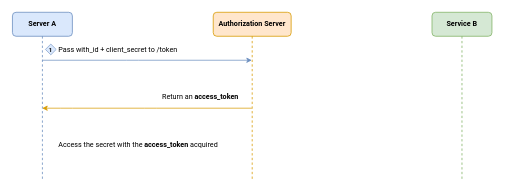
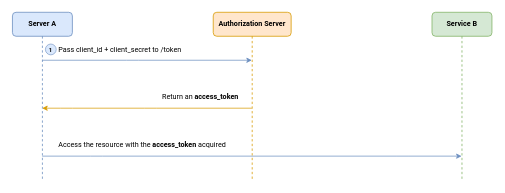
node "1": shape diamond -> ellipse
node "Pass with_id + client_secret to /token": label "Pass with_id + client_secret to /token" -> "Pass client_id + client_secret to /token"
node "Access the secret with the access_token acquired": label "Access the secret with the access_token acquired" -> "Access the resource with the access_token acquired"
edge "Server A" -> "Service B": added
